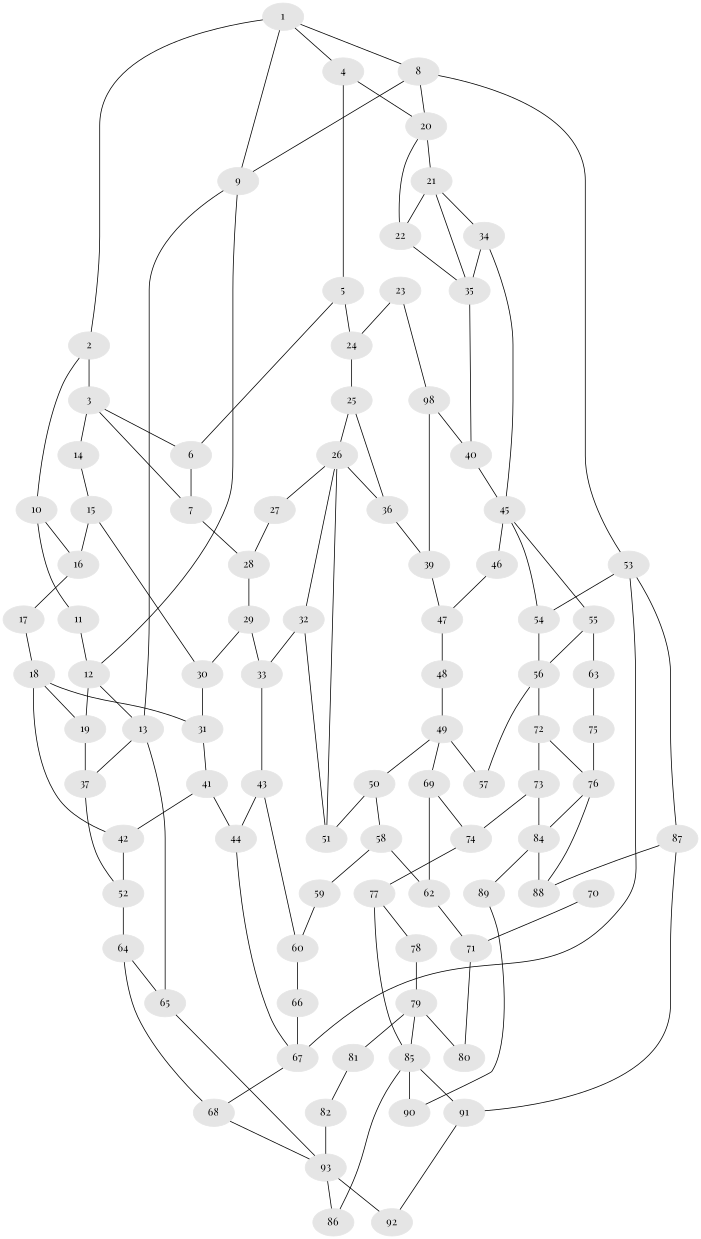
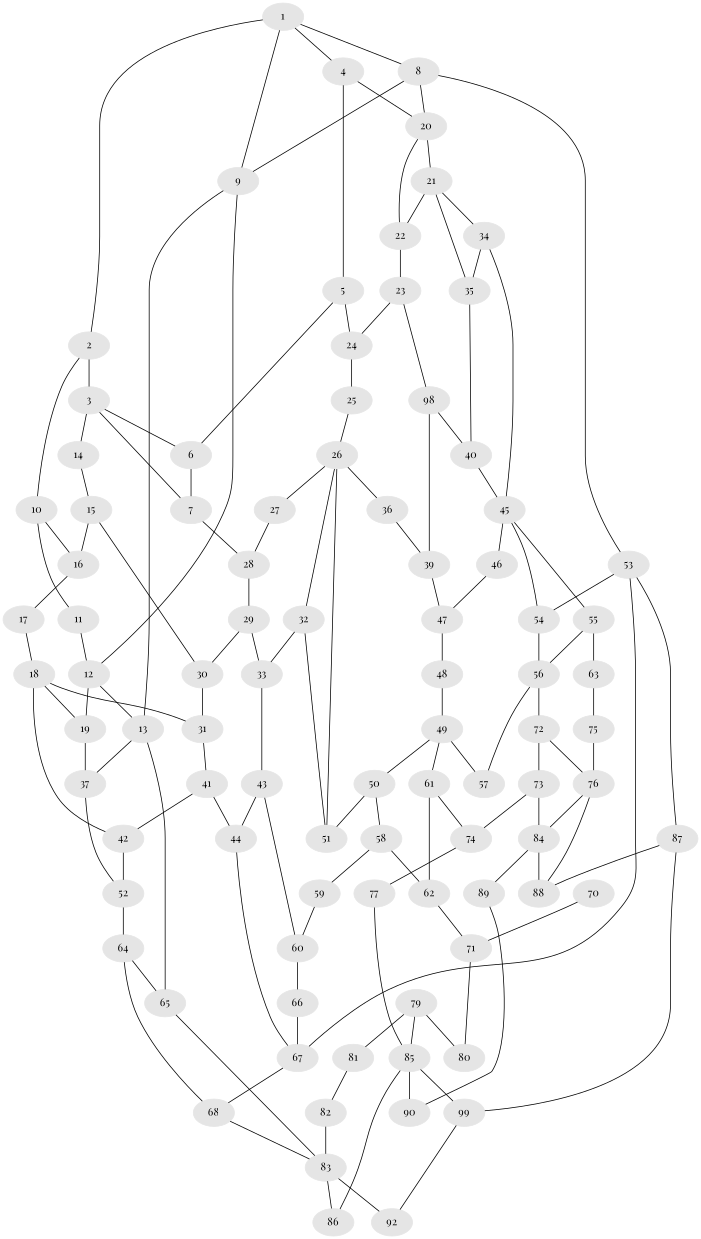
edge "22" -- "35": now "22" -- "23"
edge "25" -- "36": removed
node "69": label "69" -> "61"
node "78": removed
node "91": label "91" -> "99"
node "93": label "93" -> "83"
